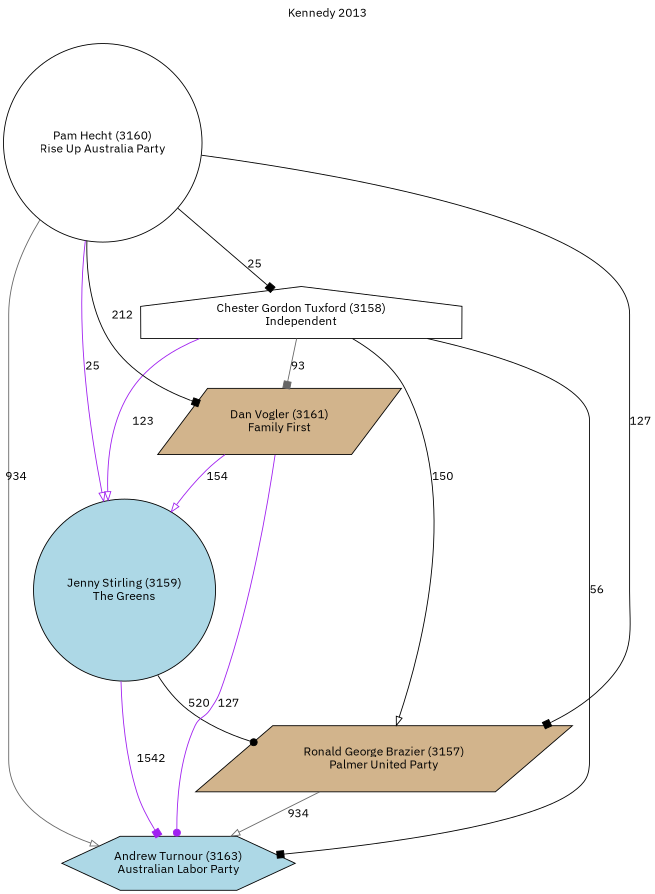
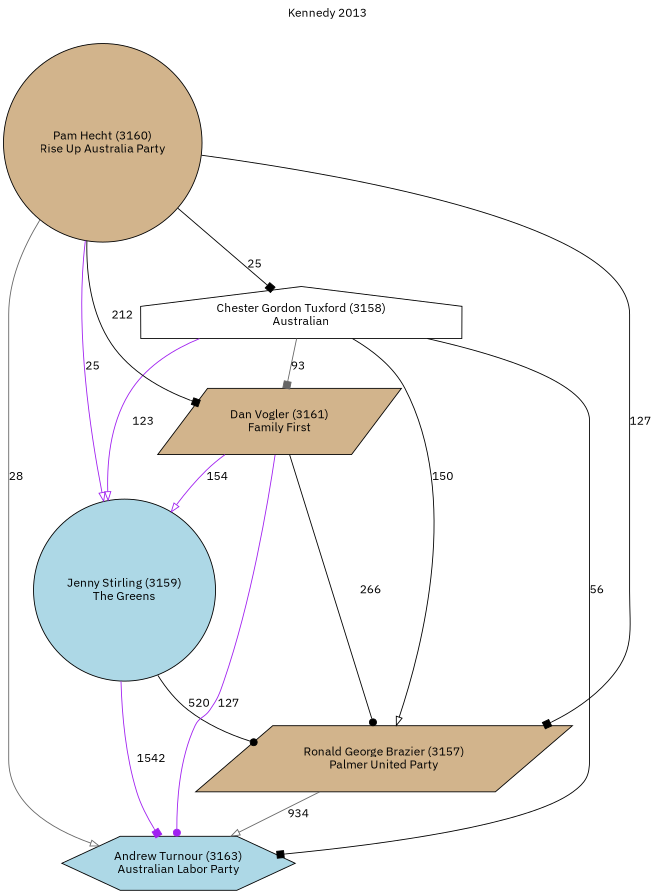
node "Pam Hecht (3160) Rise Up Australia Party": fillcolor white -> tan
node "Chester Gordon Tuxford (3158) Independent": label "Chester Gordon Tuxford (3158) Independent" -> "Chester Gordon Tuxford (3158) Australian"
edge "Pam Hecht (3160) Rise Up Australia Party" -> "Andrew Turnour (3163) Australian Labor Party": label "934" -> "28"
edge "Dan Vogler (3161) Family First" -> "Ronald George Brazier (3157) Palmer United Party": added, label "266"
